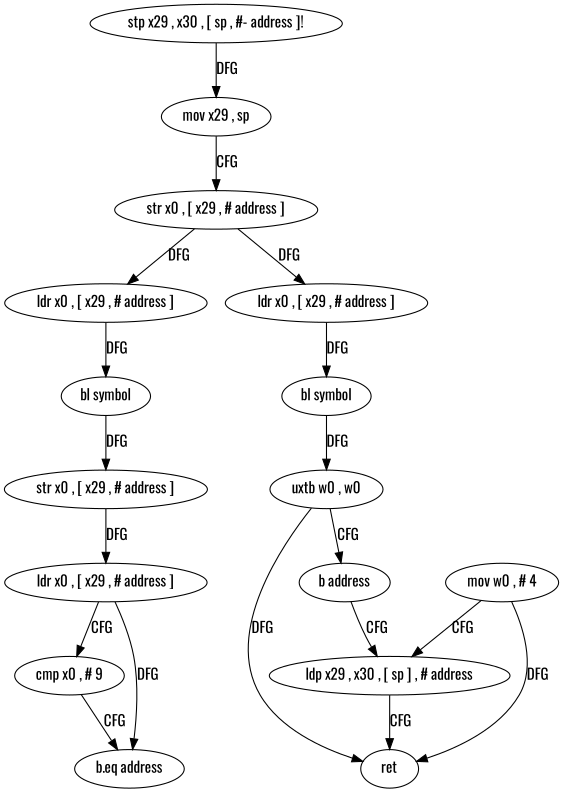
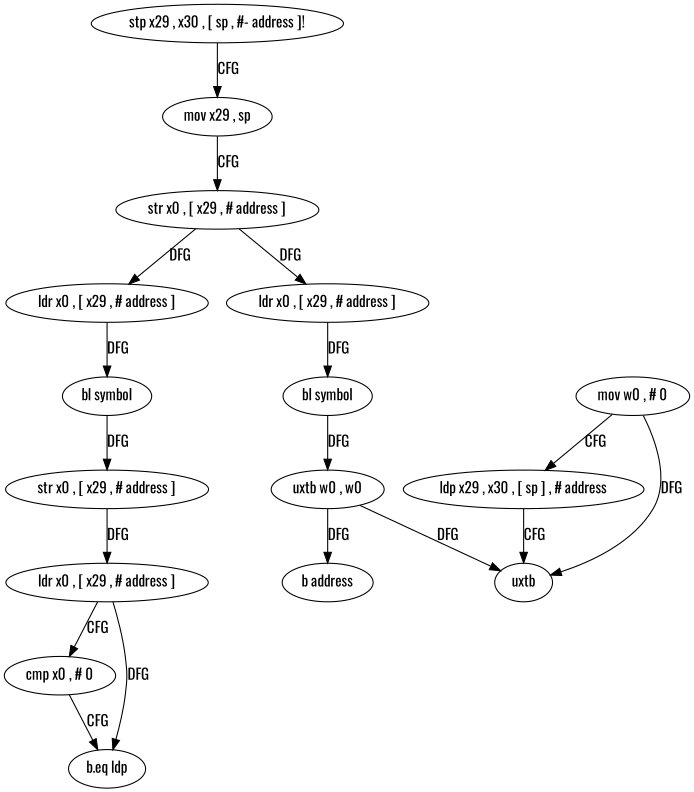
edge "stp x29 , x30 , [ sp , #- address ]!" -> "mov x29 , sp": label "DFG" -> "CFG"
edge "uxtb w0 , w0" -> "b address": label "CFG" -> "DFG"
node "mov w0 , # 4": label "mov w0 , # 4" -> "mov w0 , # 0"
edge "b address" -> "ldp x29 , x30 , [ sp ] , # address": removed, label "CFG"
node "cmp x0 , # 9": label "cmp x0 , # 9" -> "cmp x0 , # 0"
node "b.eq address": label "b.eq address" -> "b.eq ldp"
node "ret": label "ret" -> "uxtb"
